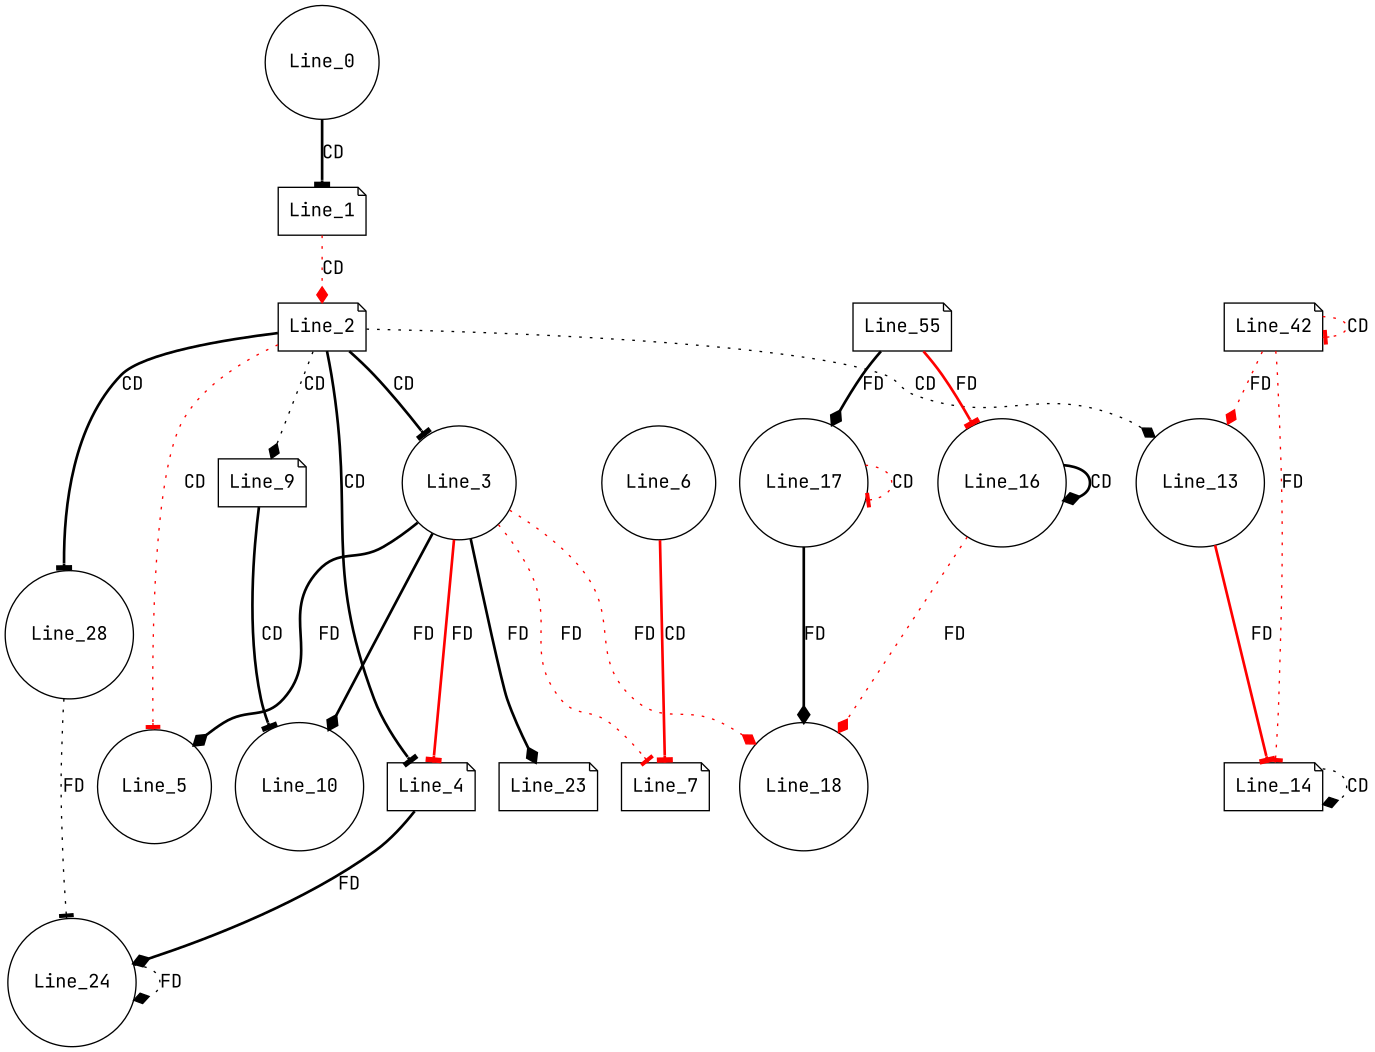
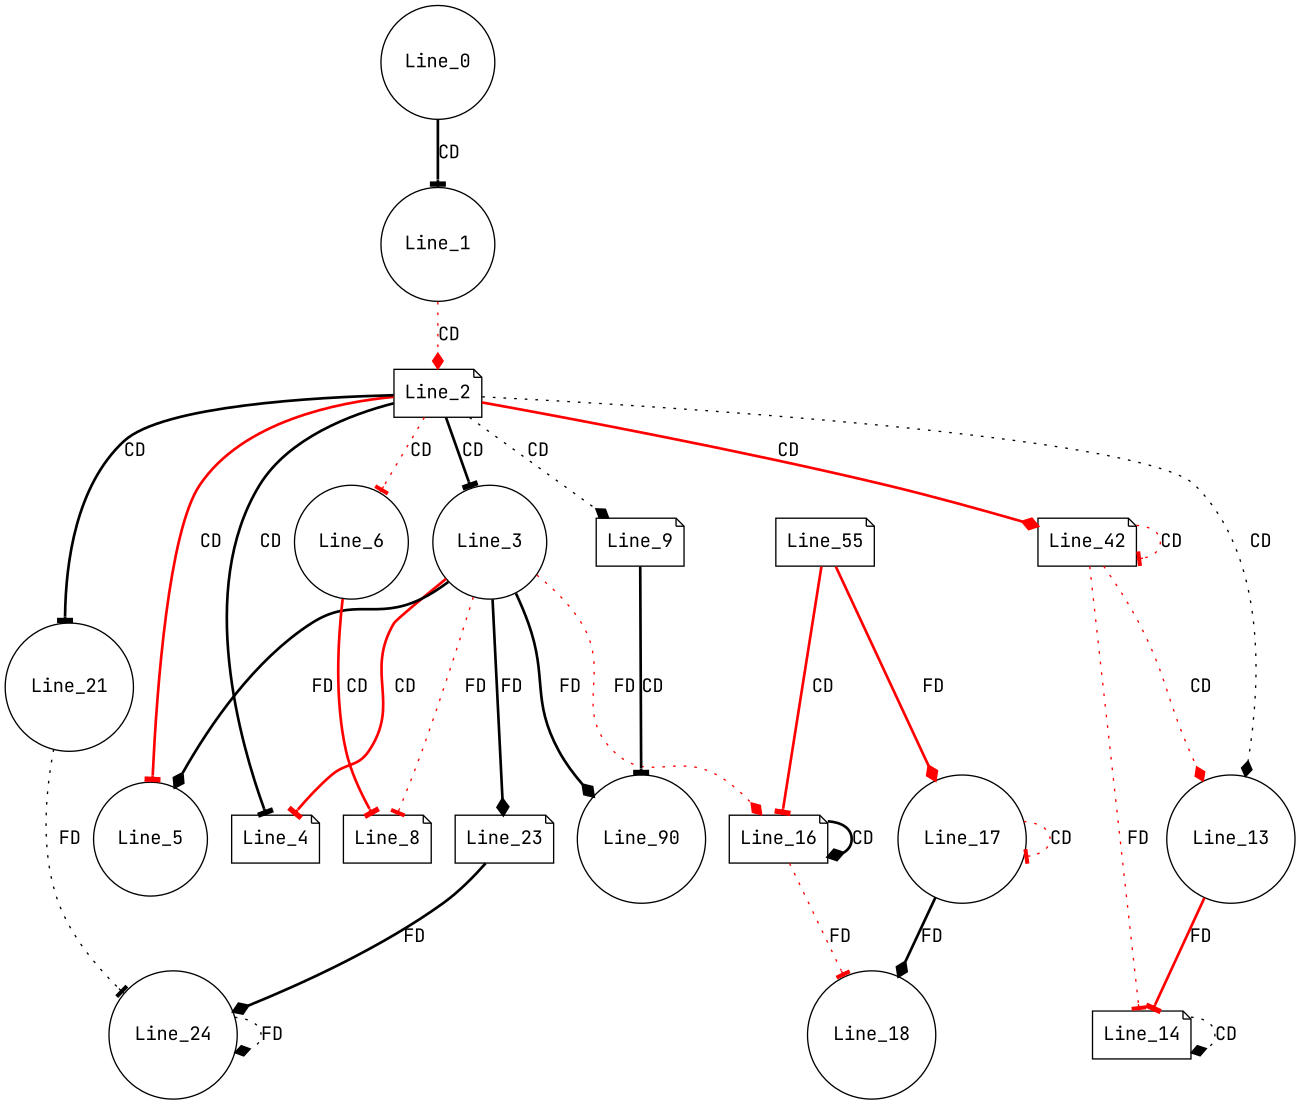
node "Line_1": shape note -> circle
edge "Line_55" -> "Line_17": color black -> red
edge "Line_55" -> "Line_16": label "FD" -> "CD"
edge "Line_42" -> "Line_13": label "FD" -> "CD"
edge "Line_2" -> "Line_6": added, label "CD"
edge "Line_2" -> "Line_42": added, label "CD"
node "Line_16": shape circle -> note
edge "Line_2" -> "Line_5": style dotted -> bold
edge "Line_16" -> "Line_18": arrowhead diamond -> tee
node "Line_28": label "Line_28" -> "Line_21"
edge "Line_3" -> "Line_4": label "FD" -> "CD"
edge "Line_3" -> "Line_18": now "Line_3" -> "Line_16"
node "Line_10": label "Line_10" -> "Line_90"
node "Line_7": label "Line_7" -> "Line_8"
edge "Line_4" -> "Line_24": now "Line_23" -> "Line_24"
